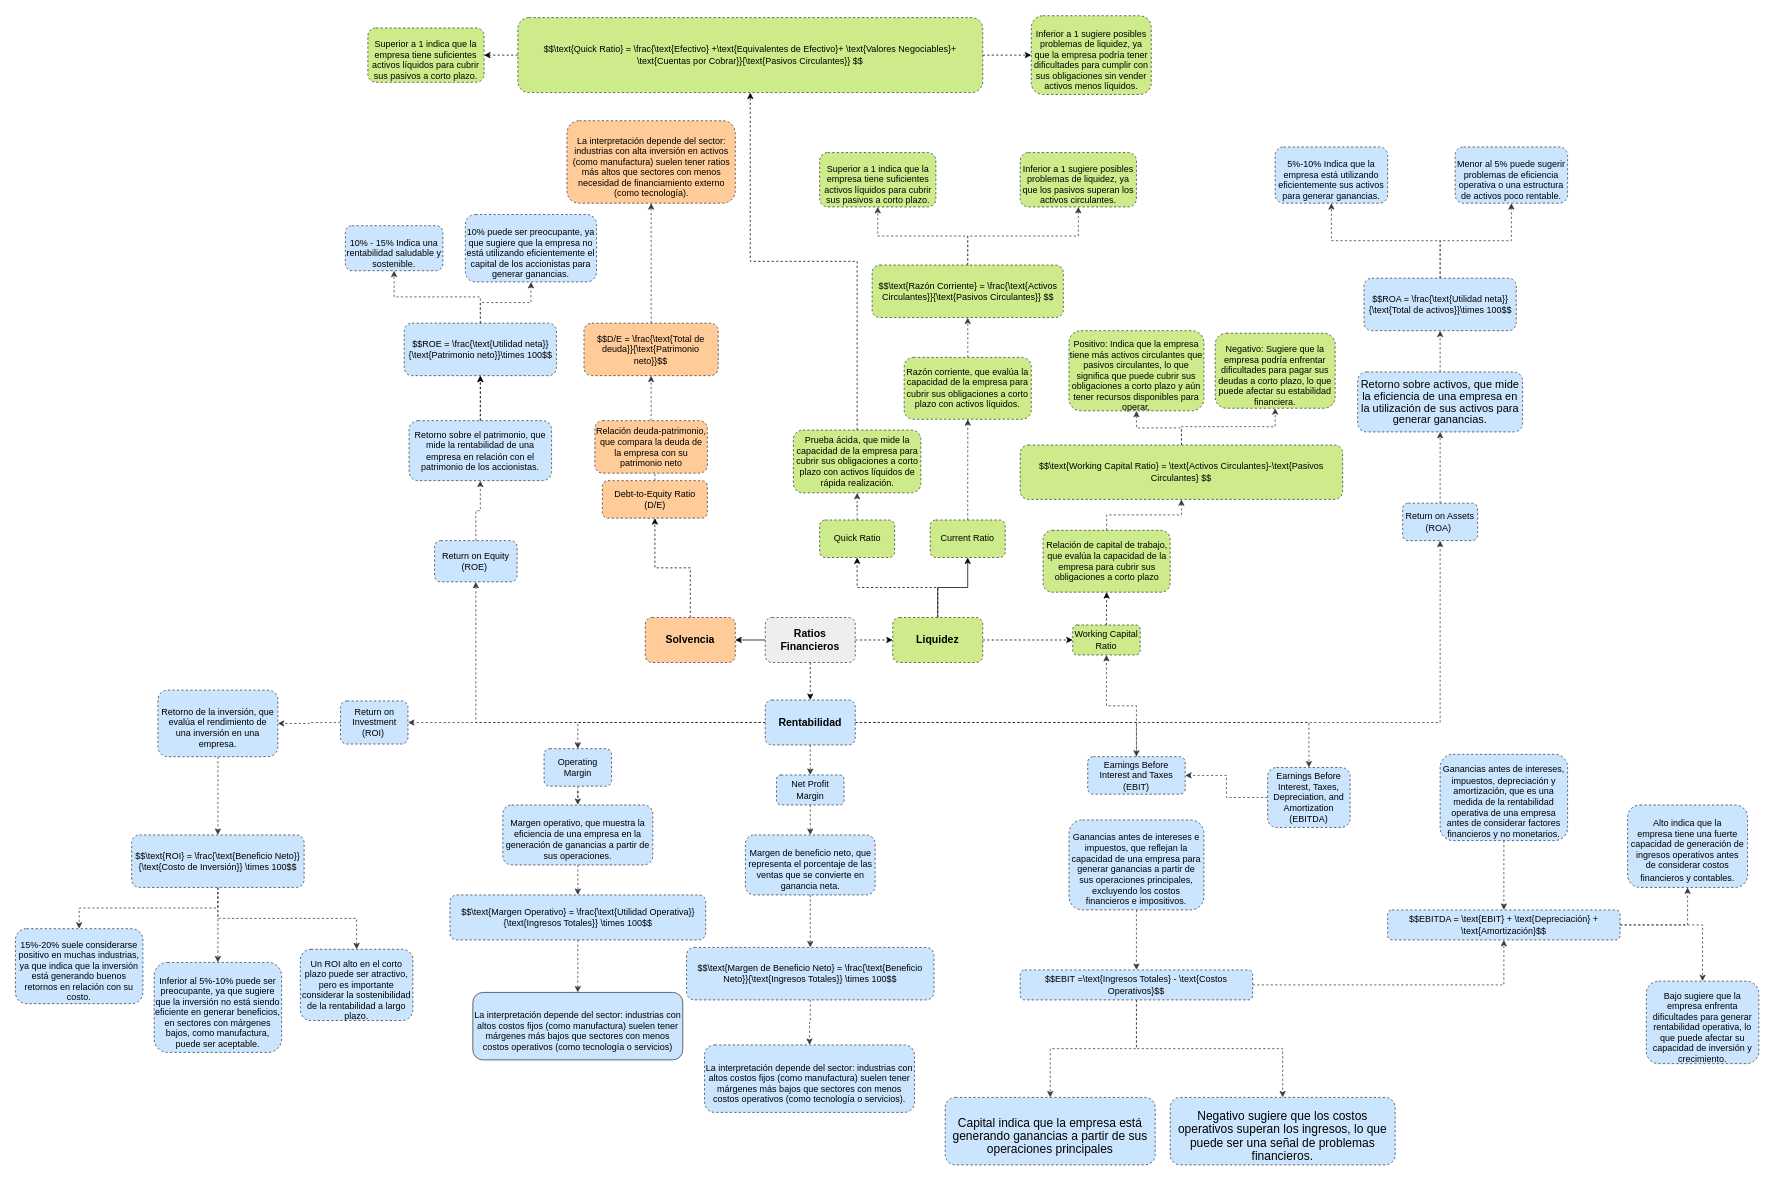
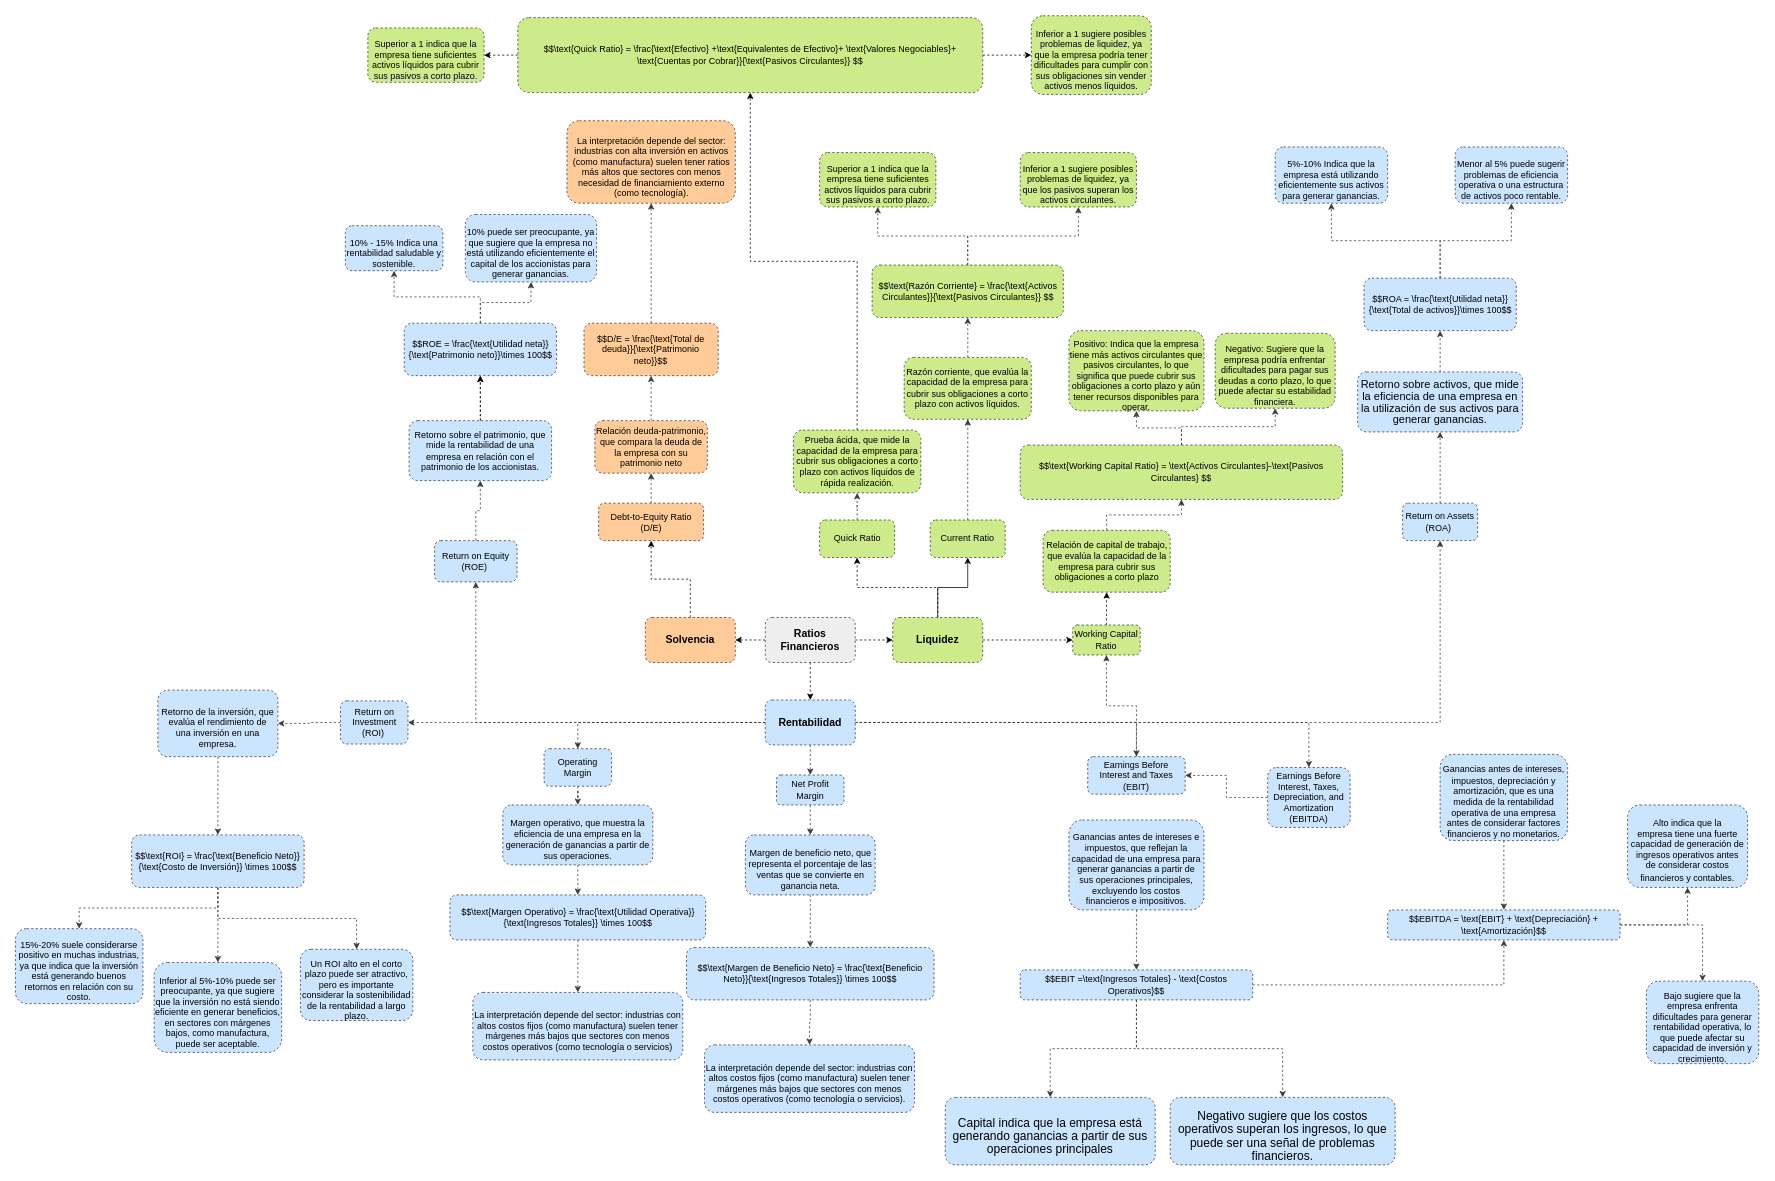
node "Debt-to-Equity Ratio (D/E)": moved (655, 500) -> (651, 522)
edge "Ratios Financieros" -> "Solvencia": style solid -> dashed
node "La interpretación depende del sector: industrias con altos costos fijos (como manufactura) suelen tener márgenes más bajos que sectores con menos costos operativos (como tecnología o servicios)": style solid -> dashed
